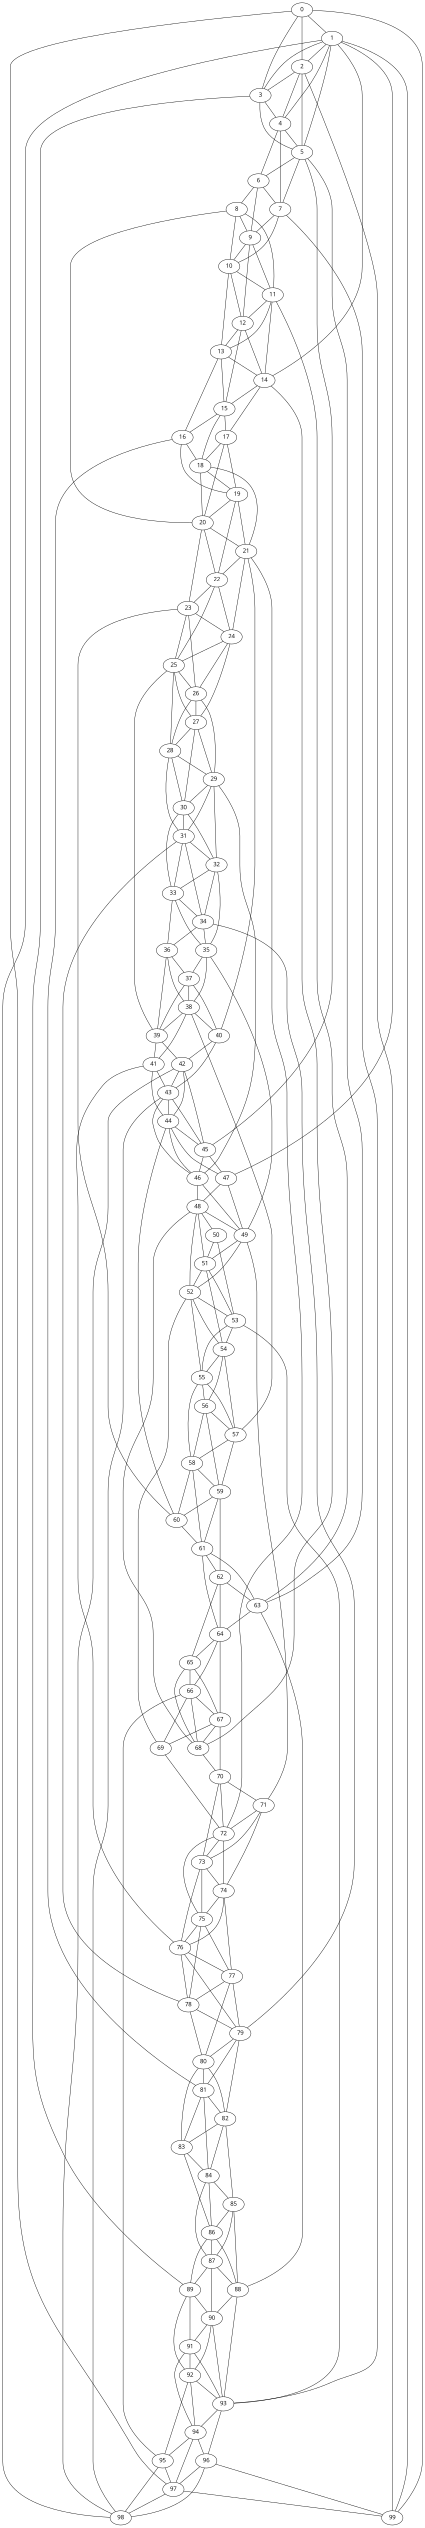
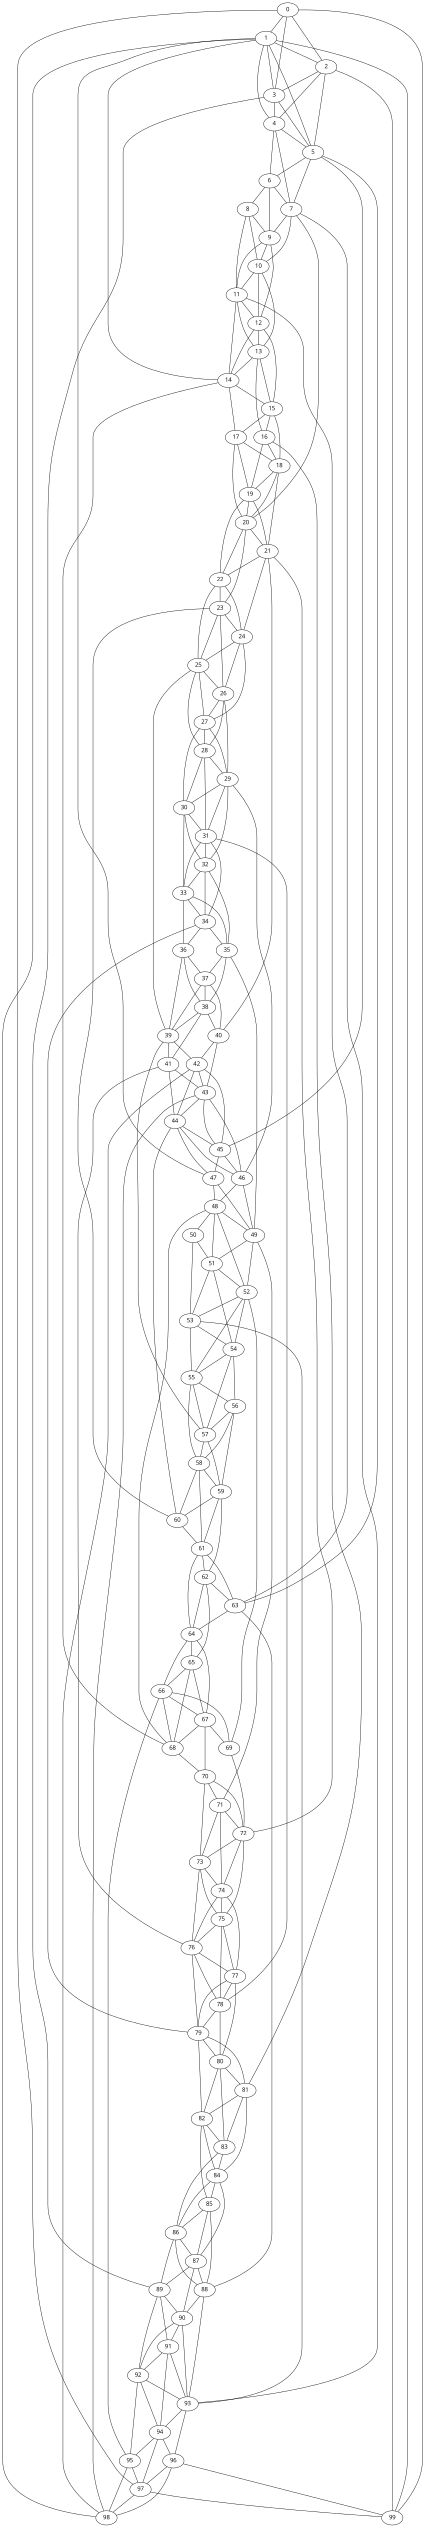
edge "8" -- "20": now "7" -- "20"
edge "38" -- "57": now "39" -- "57"
